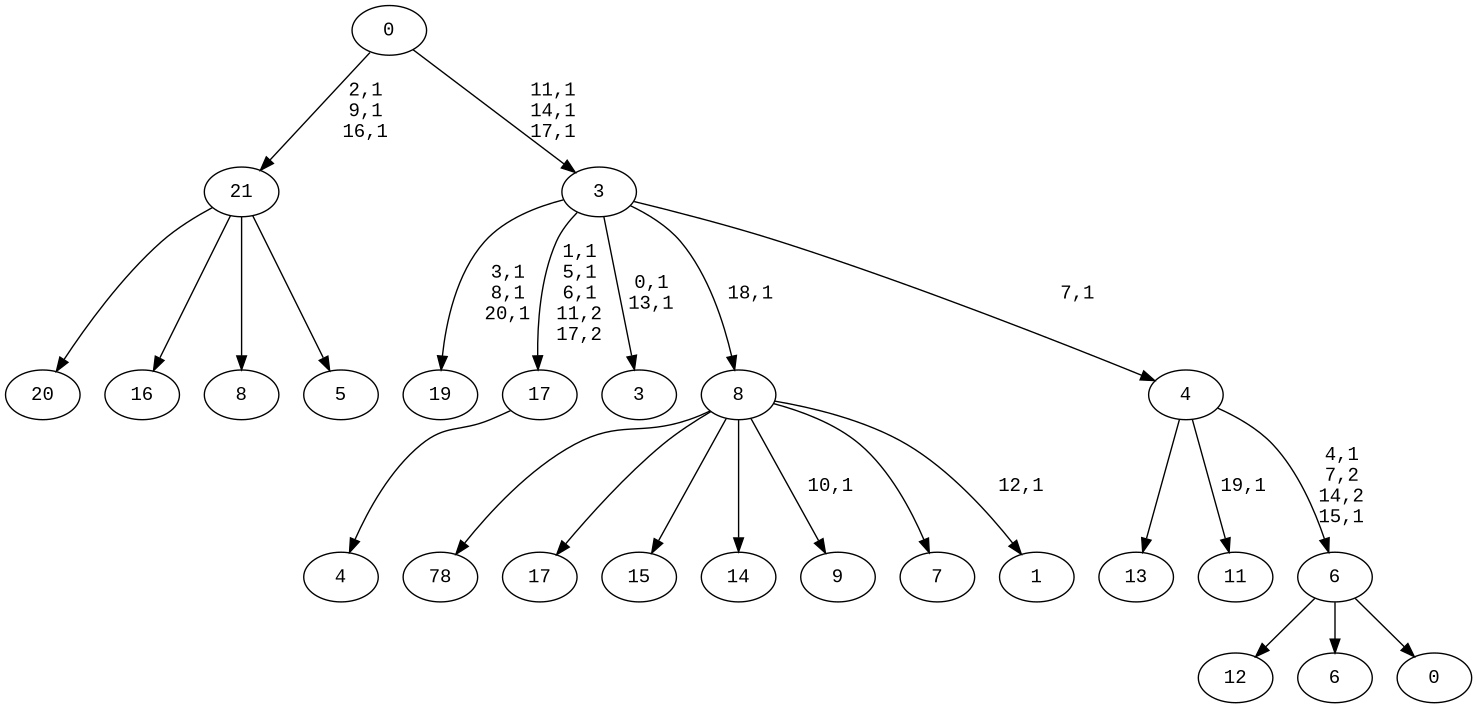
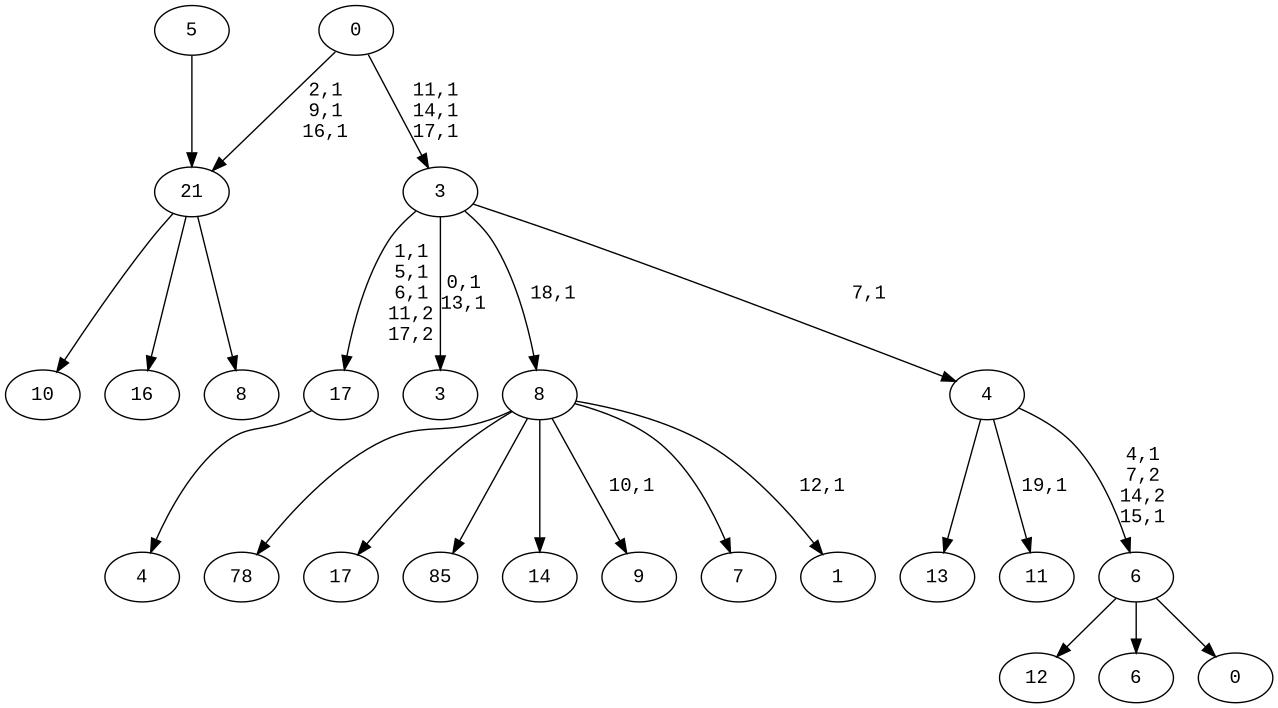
edge "21" -> "5": reversed
node "20": label "20" -> "10"
node "19": removed
node "15": label "15" -> "85"
